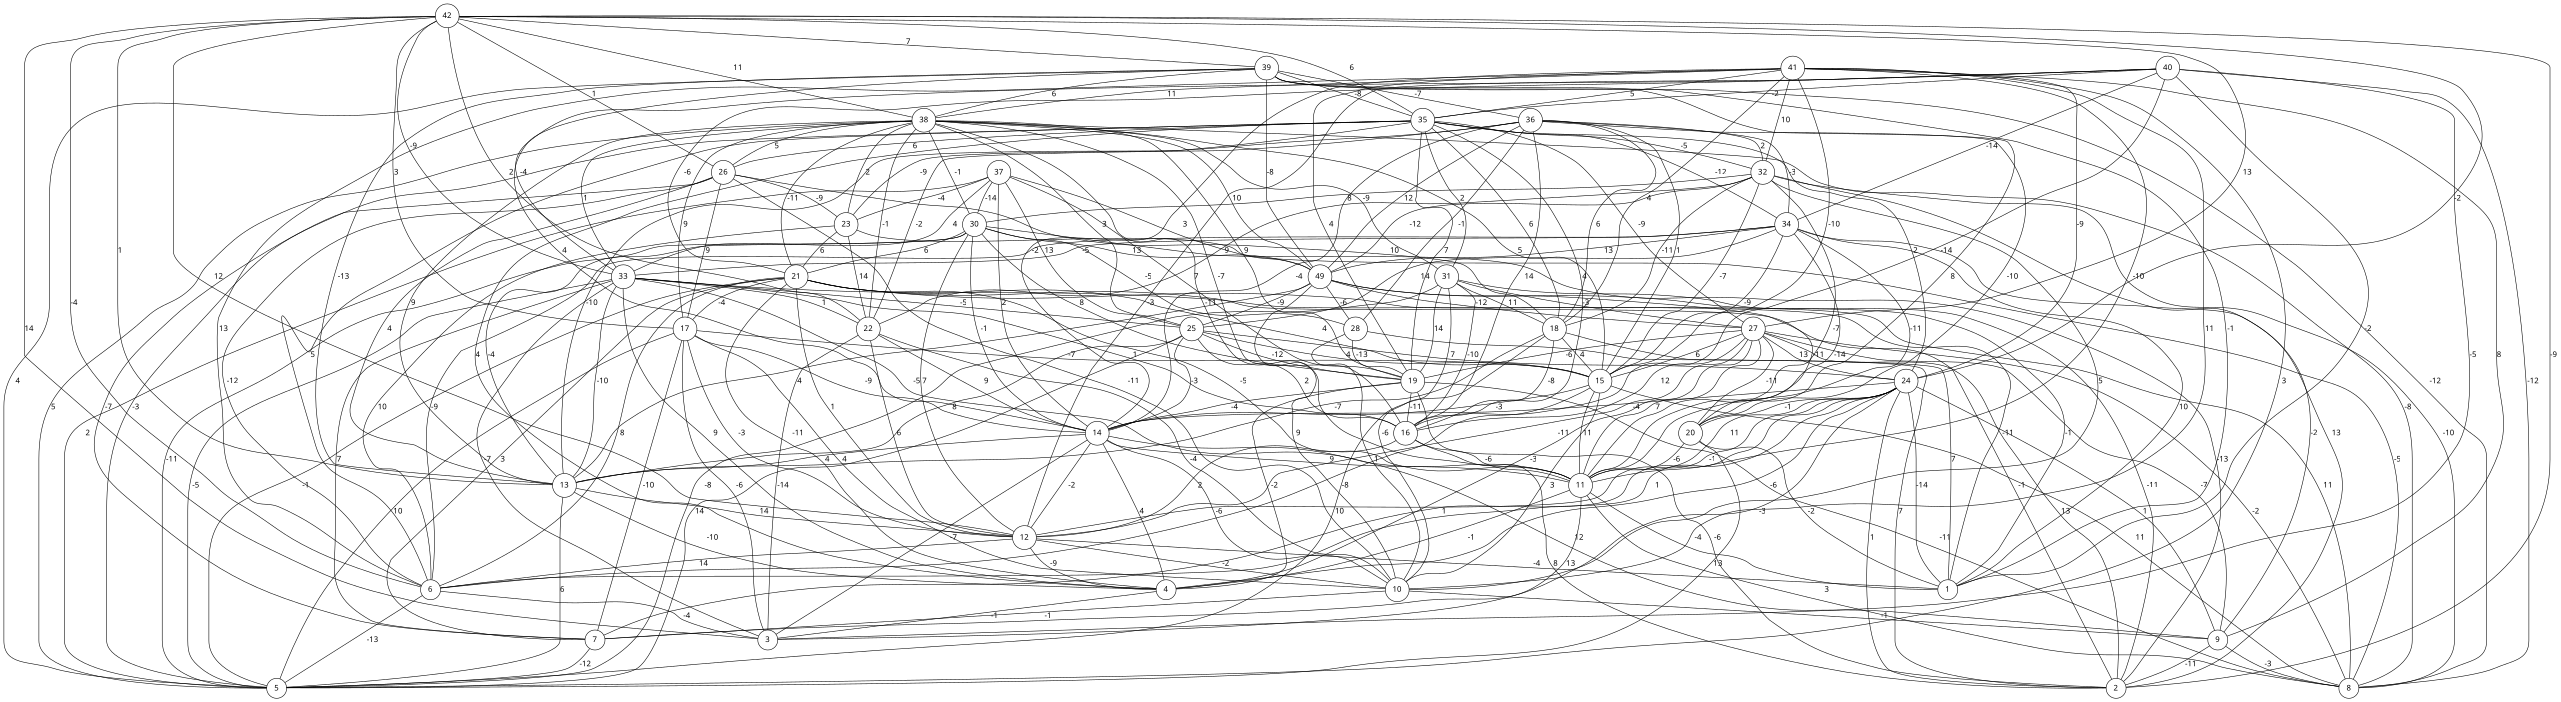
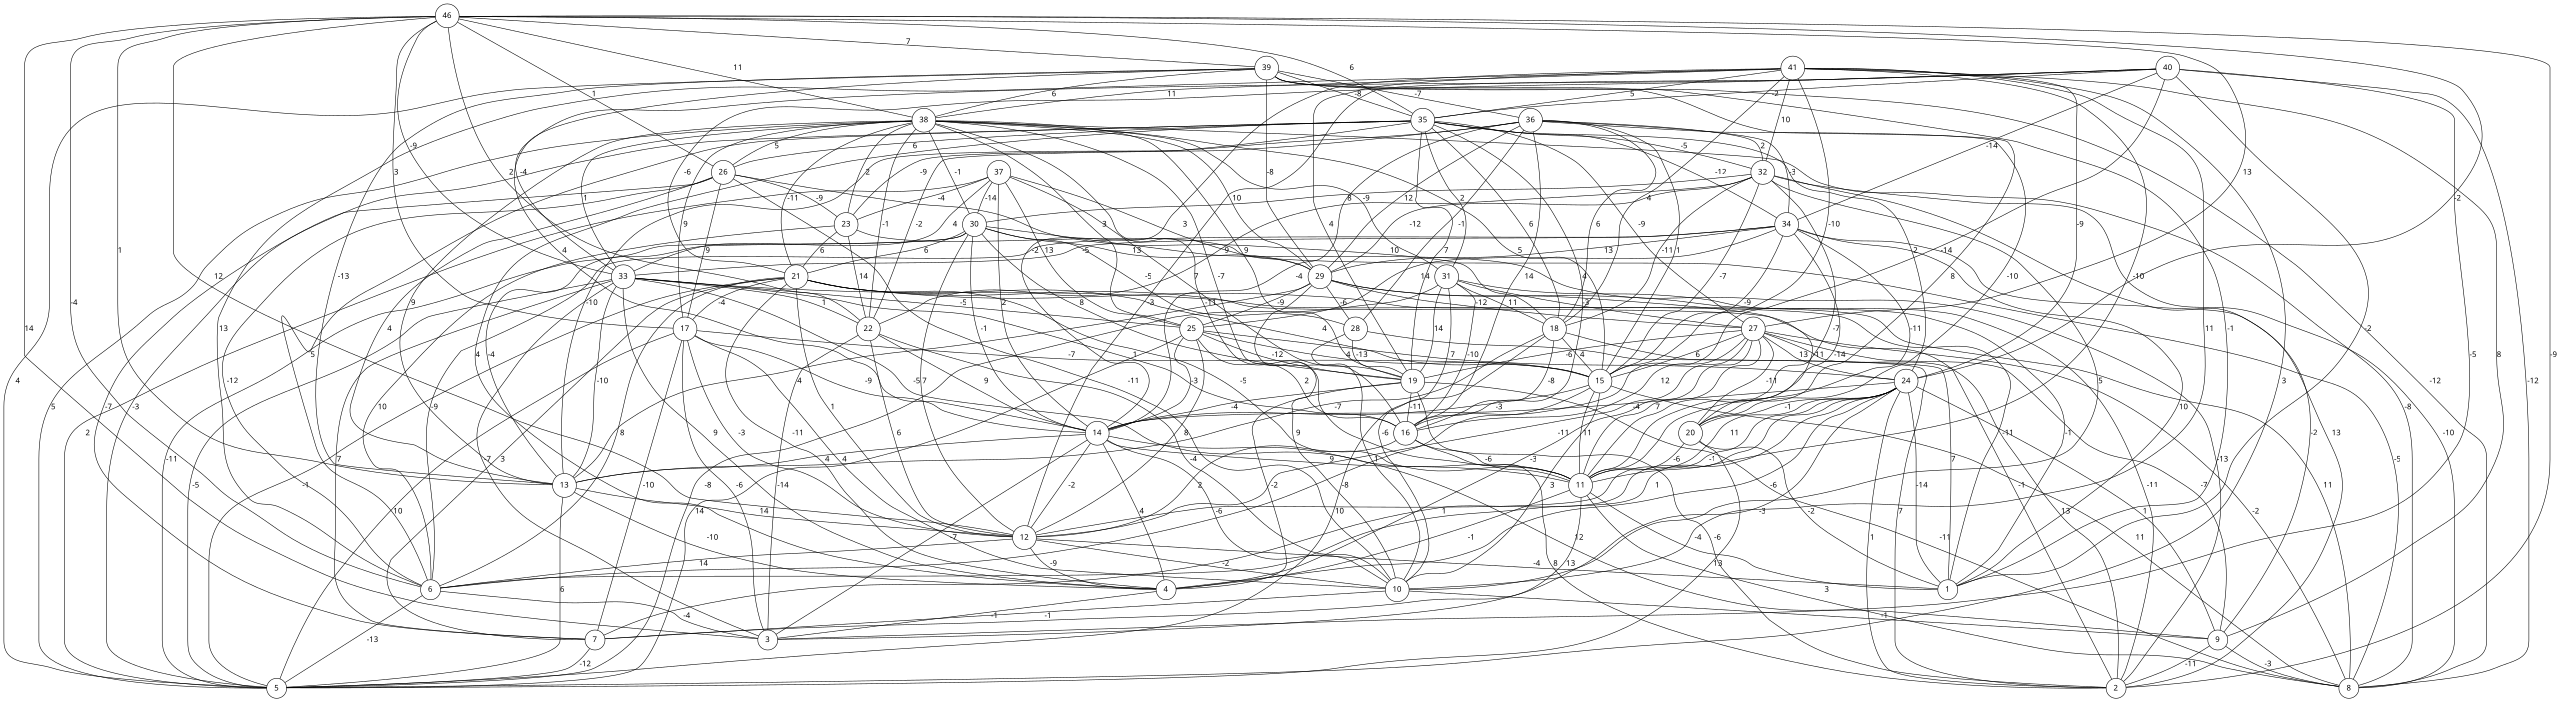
node "42": label "42" -> "46"
node "49": label "49" -> "29"
edge "25" -- "13": now "25" -- "12"
